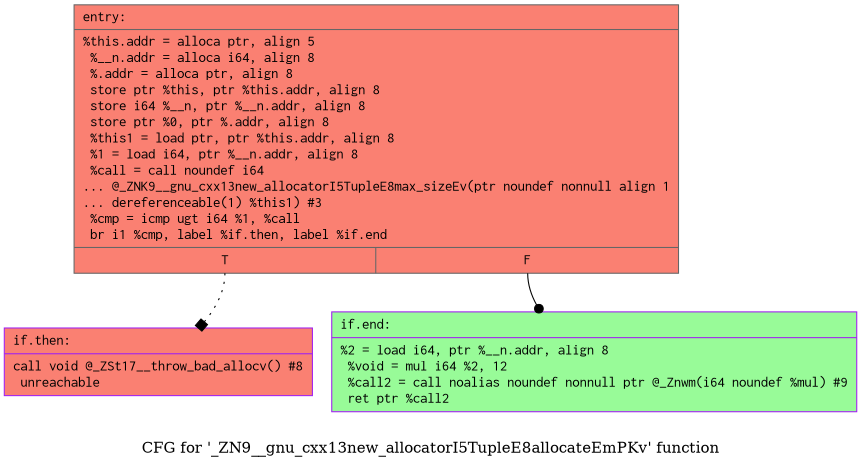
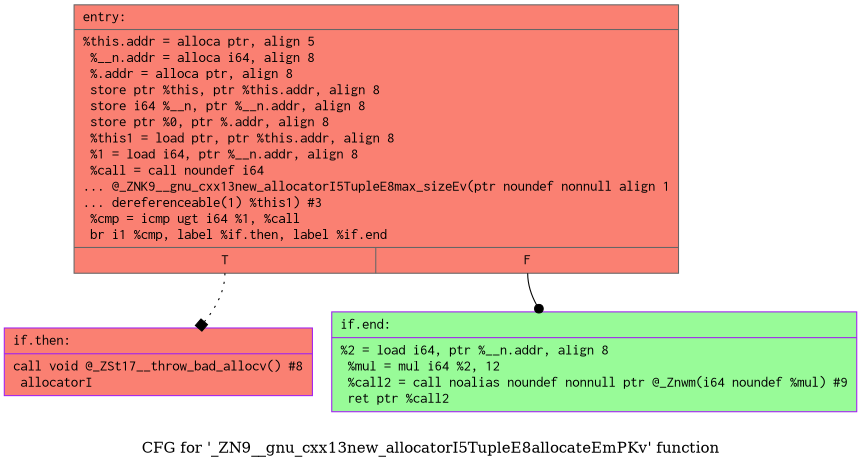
node "if.end:": text "%void = mul i64 %2, 12" -> "%mul = mul i64 %2, 12"
node "if.then:": text "unreachable" -> "allocatorI"
